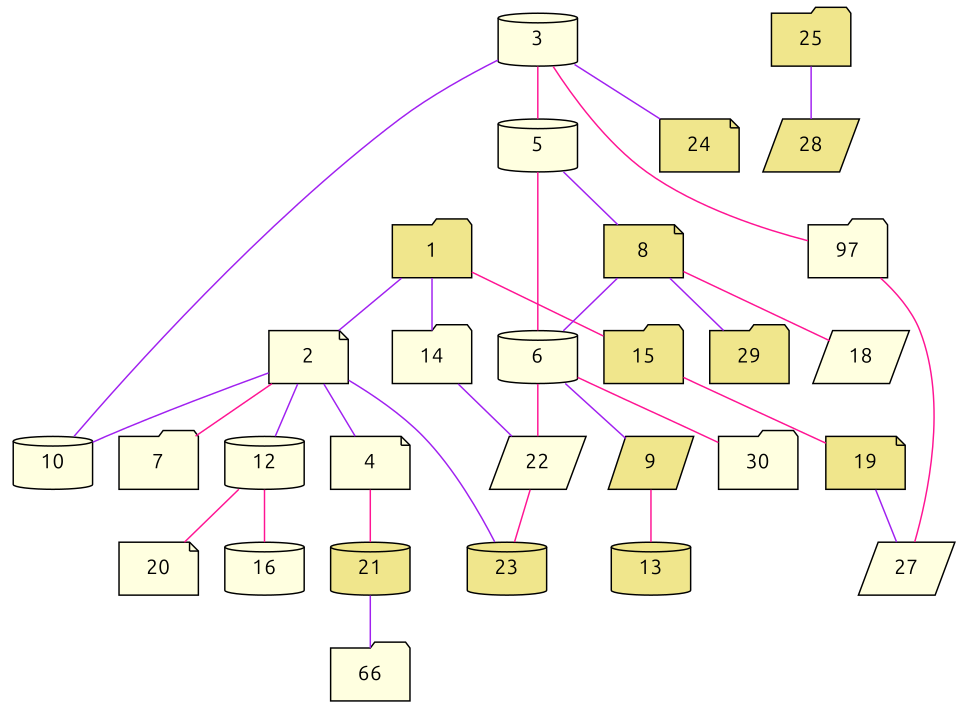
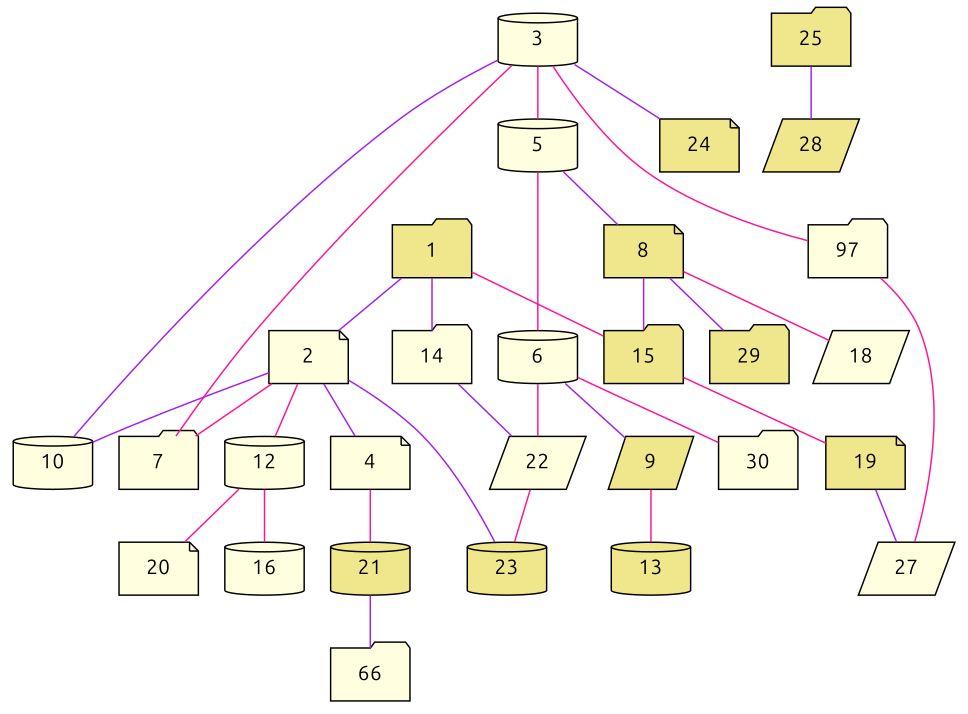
edge "3" -- "7": added
edge "8" -- "6": now "8" -- "15"
edge "2" -- "12": color purple -> deeppink
